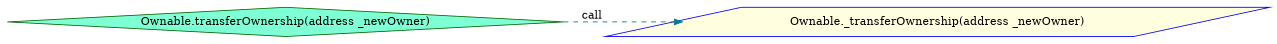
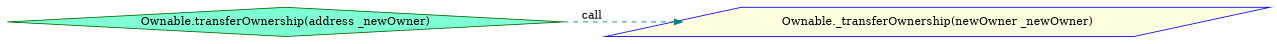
node "Ownable._transferOwnership(address _newOwner)": label "Ownable._transferOwnership(address _newOwner)" -> "Ownable._transferOwnership(newOwner _newOwner)"
